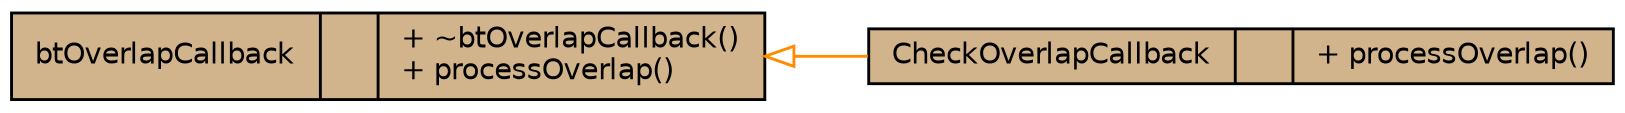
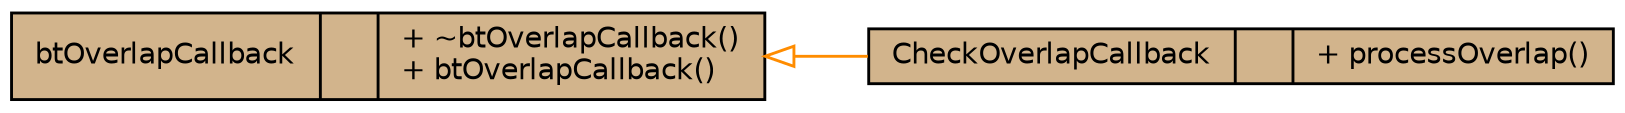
node "btOverlapCallback": text "+ processOverlap()" -> "+ btOverlapCallback()"
